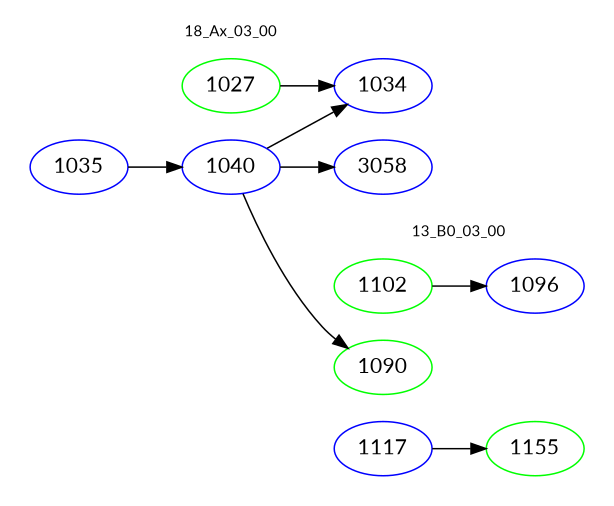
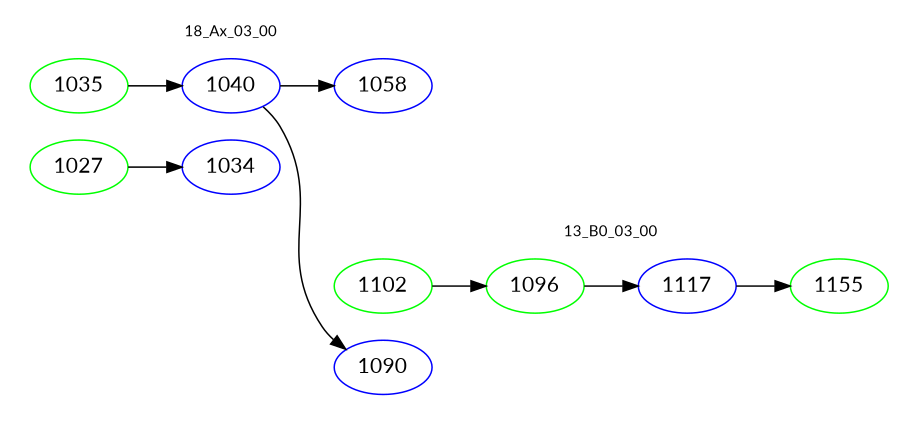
edge "1040" -> "1034": removed
node "1035": color blue -> green
node "3058": label "3058" -> "1058"
node "1096": color blue -> green
edge "1096" -> "1117": added
node "1090": color green -> blue
